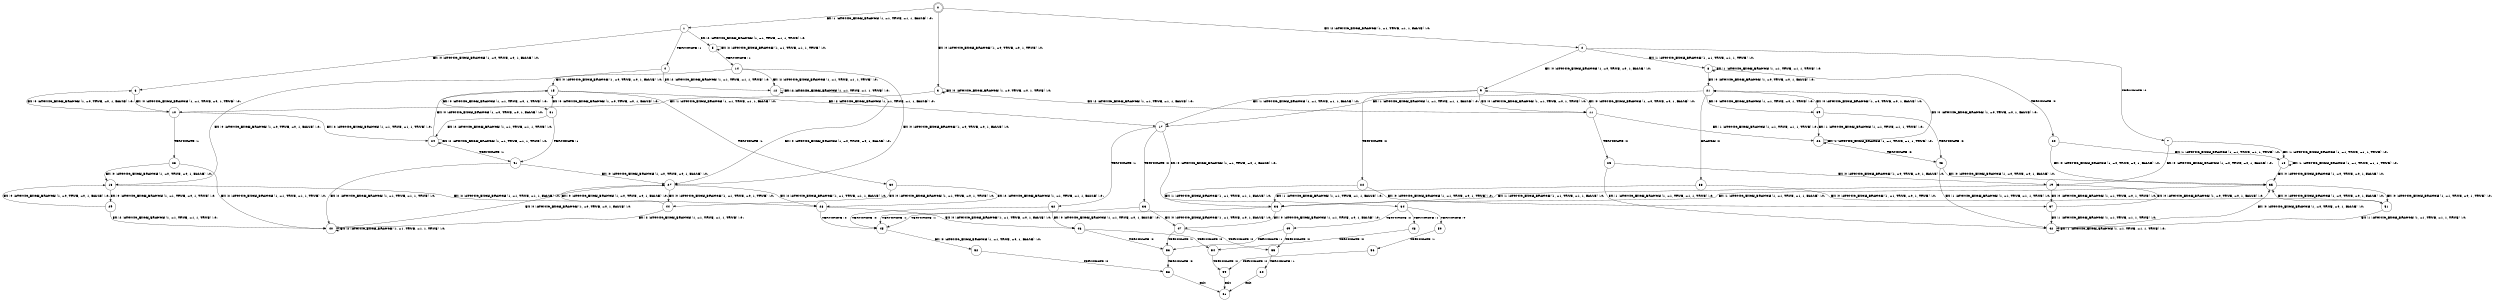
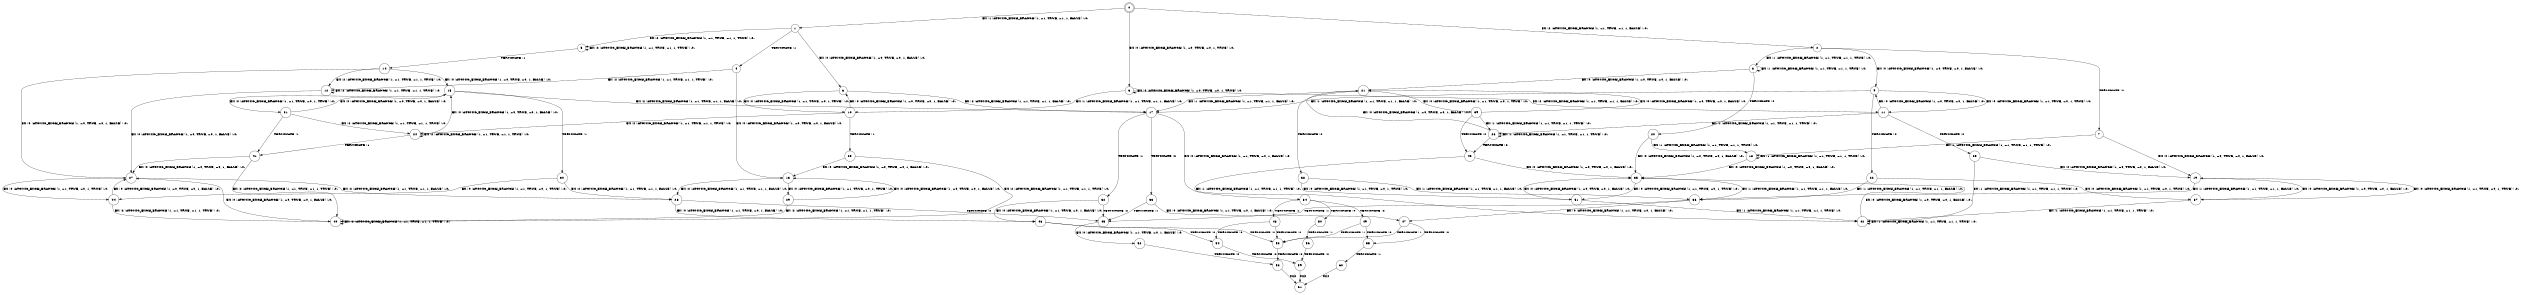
edge "6" -> "17": added, label "EX !2 !ATOMIC_EXCH_BRANCH (1, +1, TRUE, +1, 1, FALSE) !:0:"
edge "21" -> "38": label "BRANCH !2" -> "TERMINATE !2"
edge "48" -> "53": added, label "TERMINATE !2"
